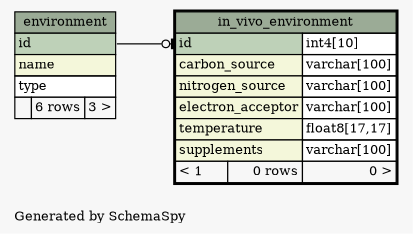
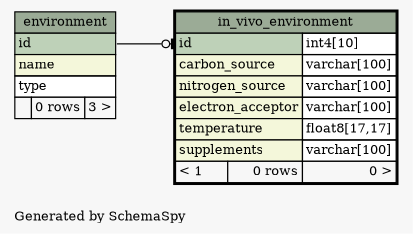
node "environment": text "6 rows" -> "0 rows"
